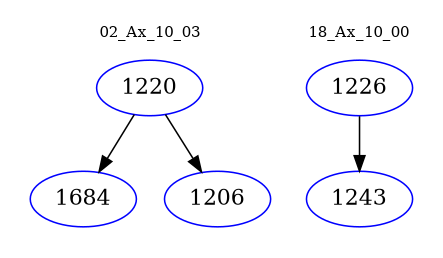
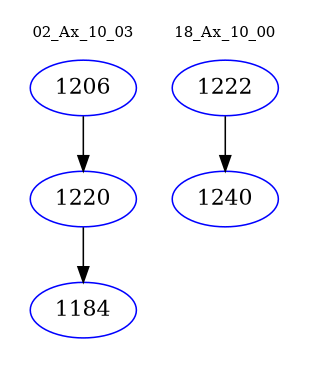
node "1226": label "1226" -> "1222"
edge "1220" -> "1206": reversed
node "1684": label "1684" -> "1184"
node "1243": label "1243" -> "1240"
